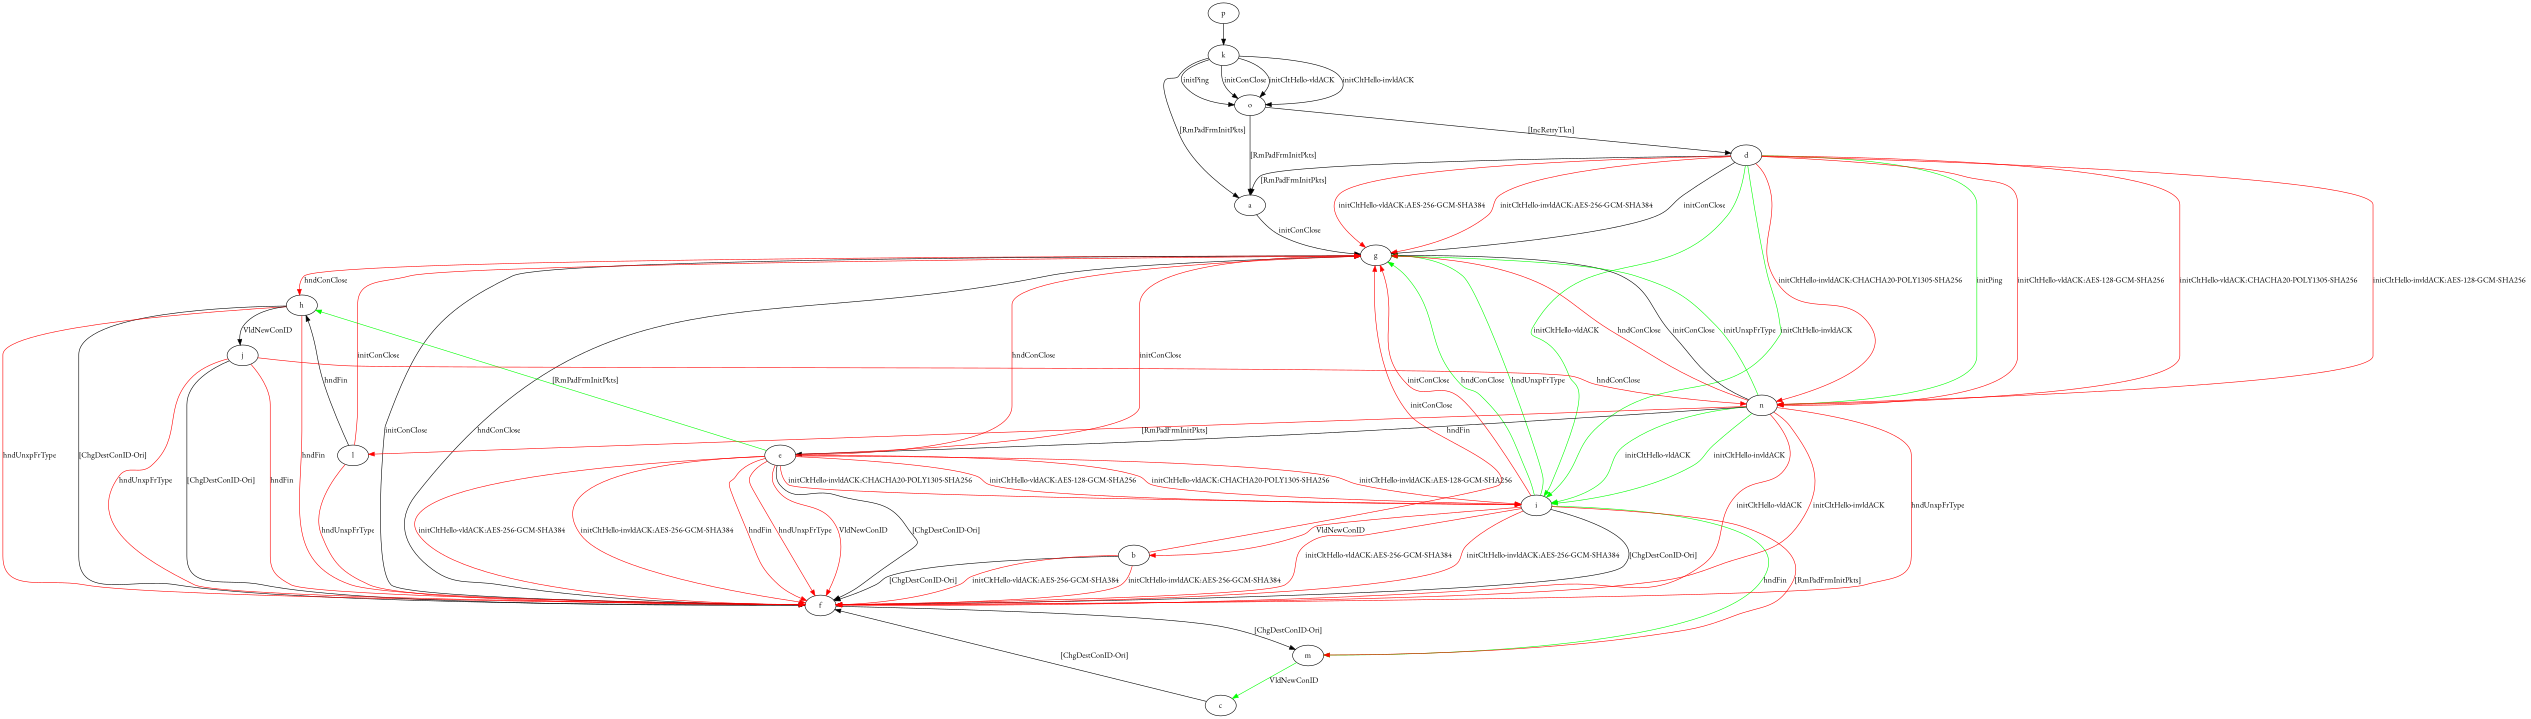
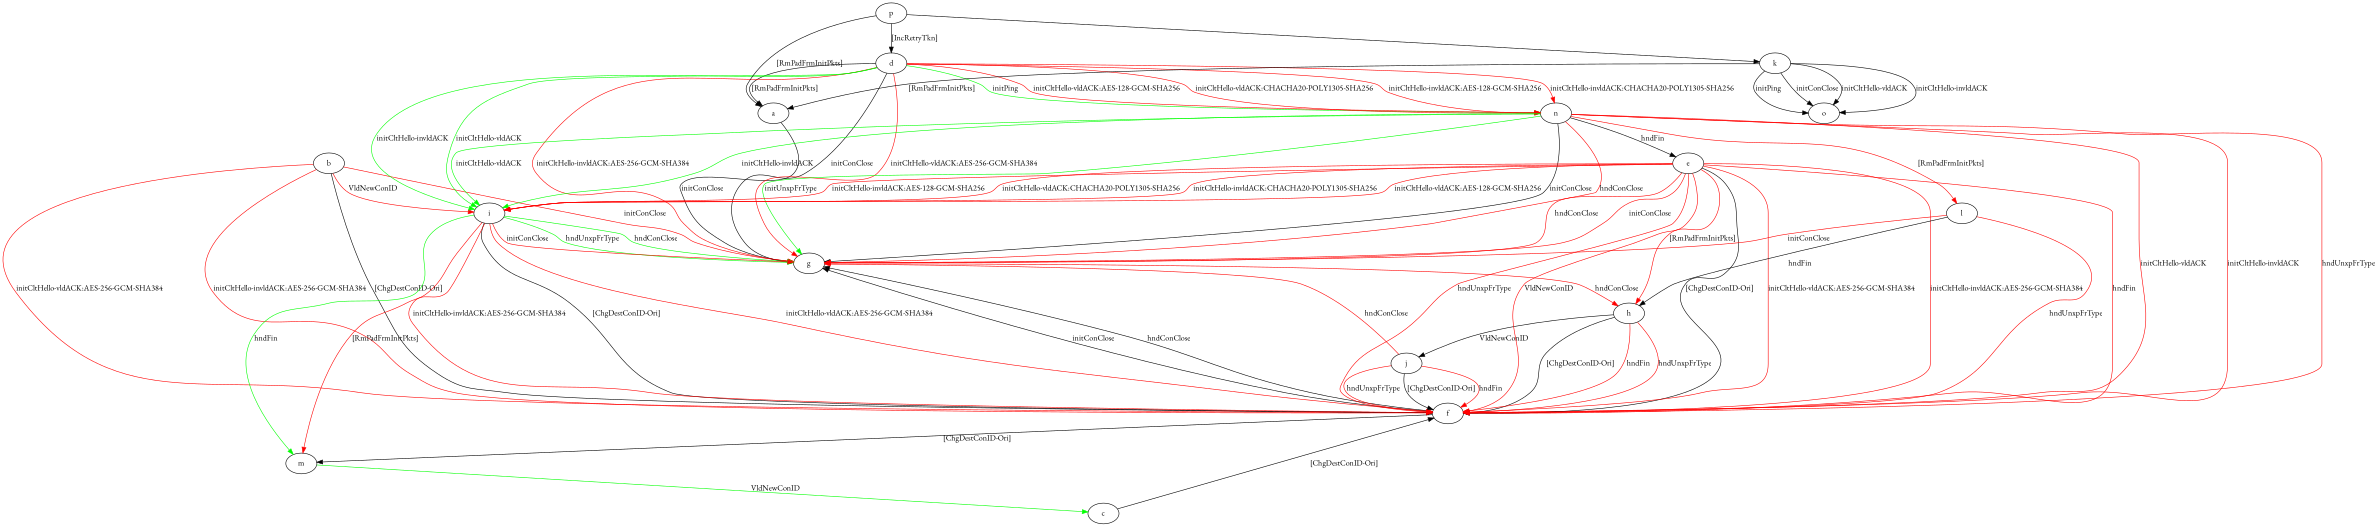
edge "o" -> "d": now "p" -> "d"
edge "o" -> "a": now "p" -> "a"
edge "j" -> "n": now "j" -> "g"
edge "e" -> "h": color green -> red
edge "i" -> "b": reversed
